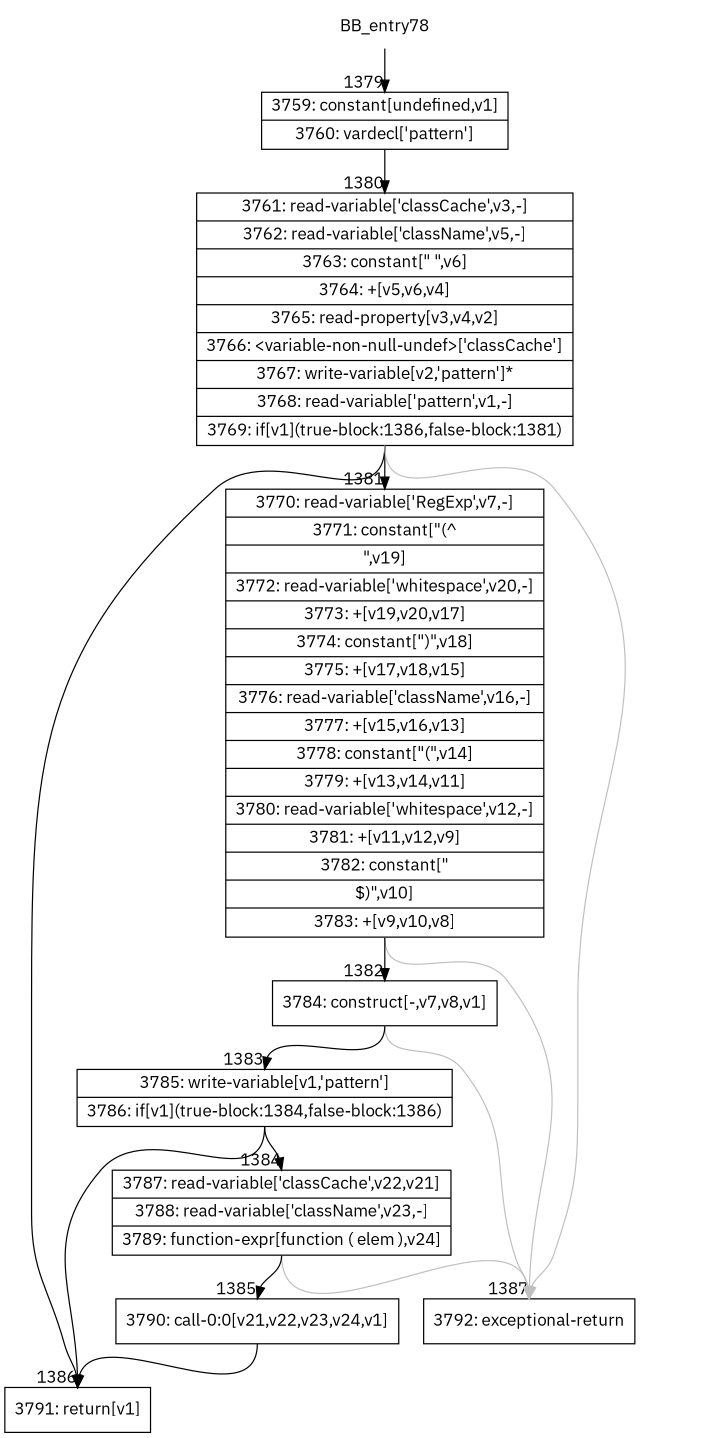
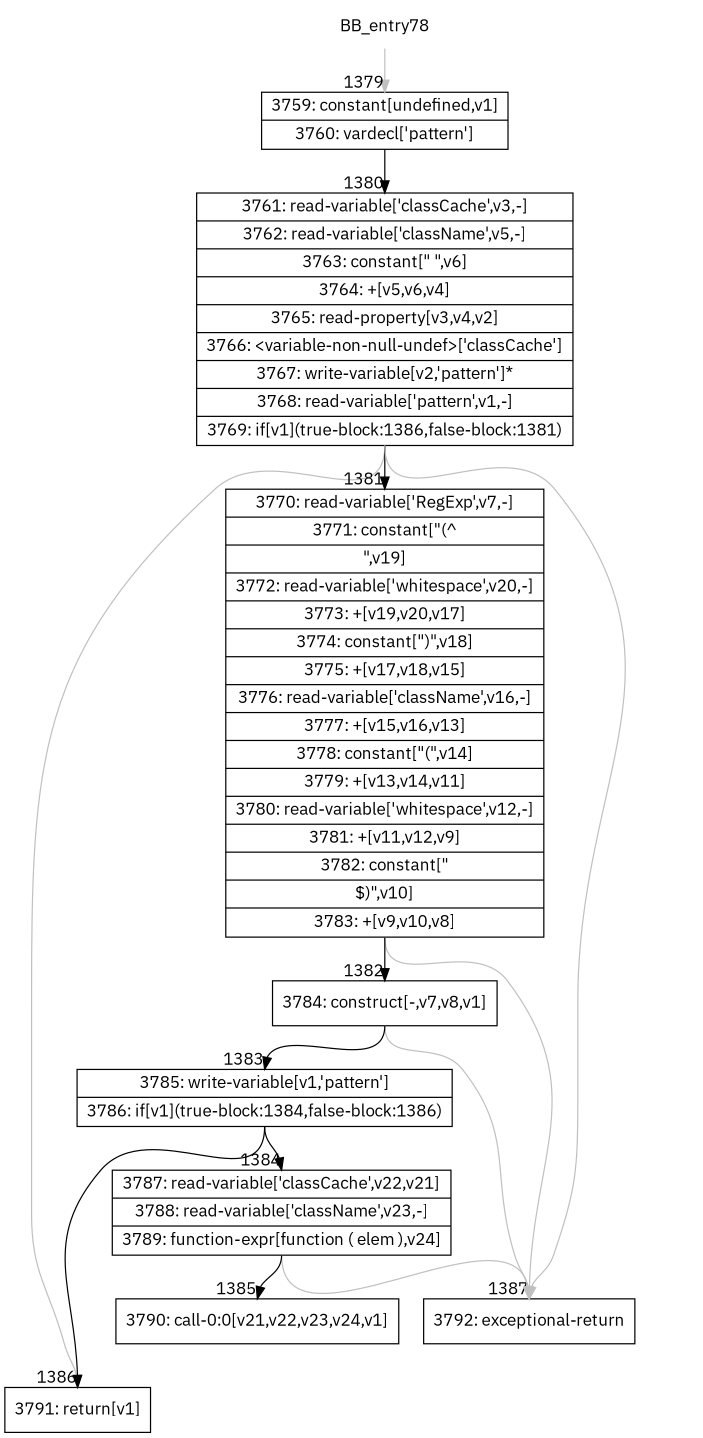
edge "BB_entry78" -> "3759: constant[undefined,v1]": color black -> gray
edge "3761: read-variable['classCache',v3,-]" -> "3791: return[v1]": color black -> gray
edge "3790: call-0:0[v21,v22,v23,v24,v1]" -> "3791: return[v1]": removed
